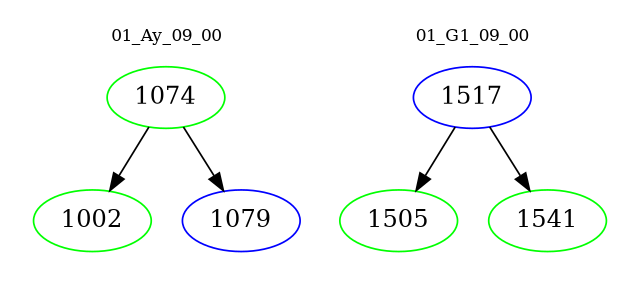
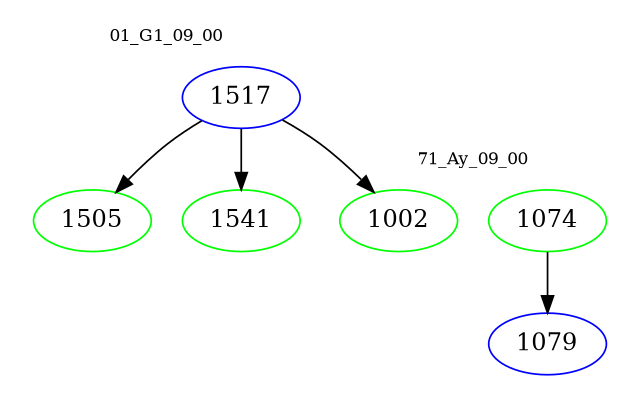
cluster "01_Ay_09_00": label "01_Ay_09_00" -> "71_Ay_09_00"
edge "1074" -> "1002": now "1517" -> "1002"
